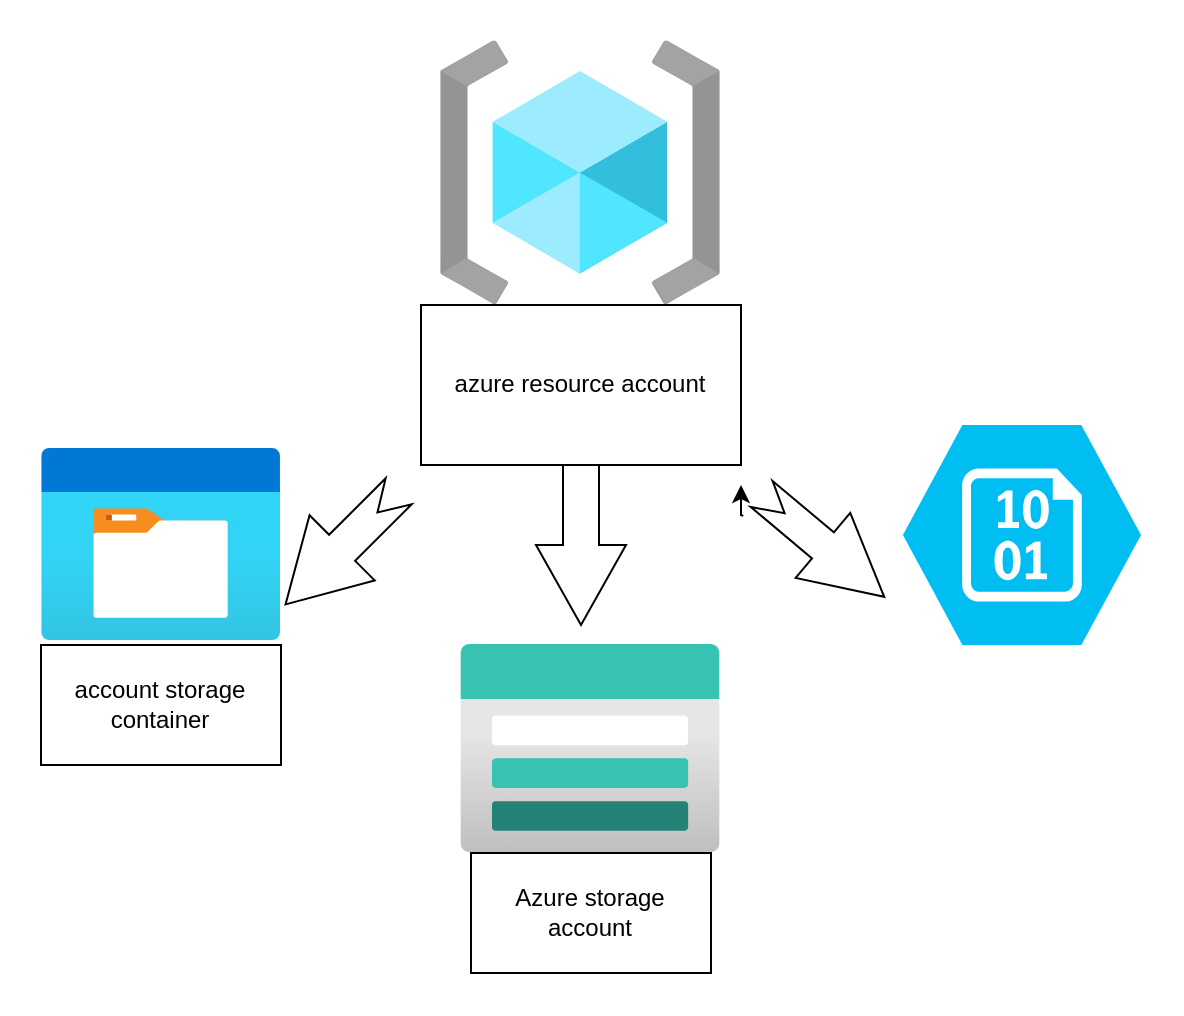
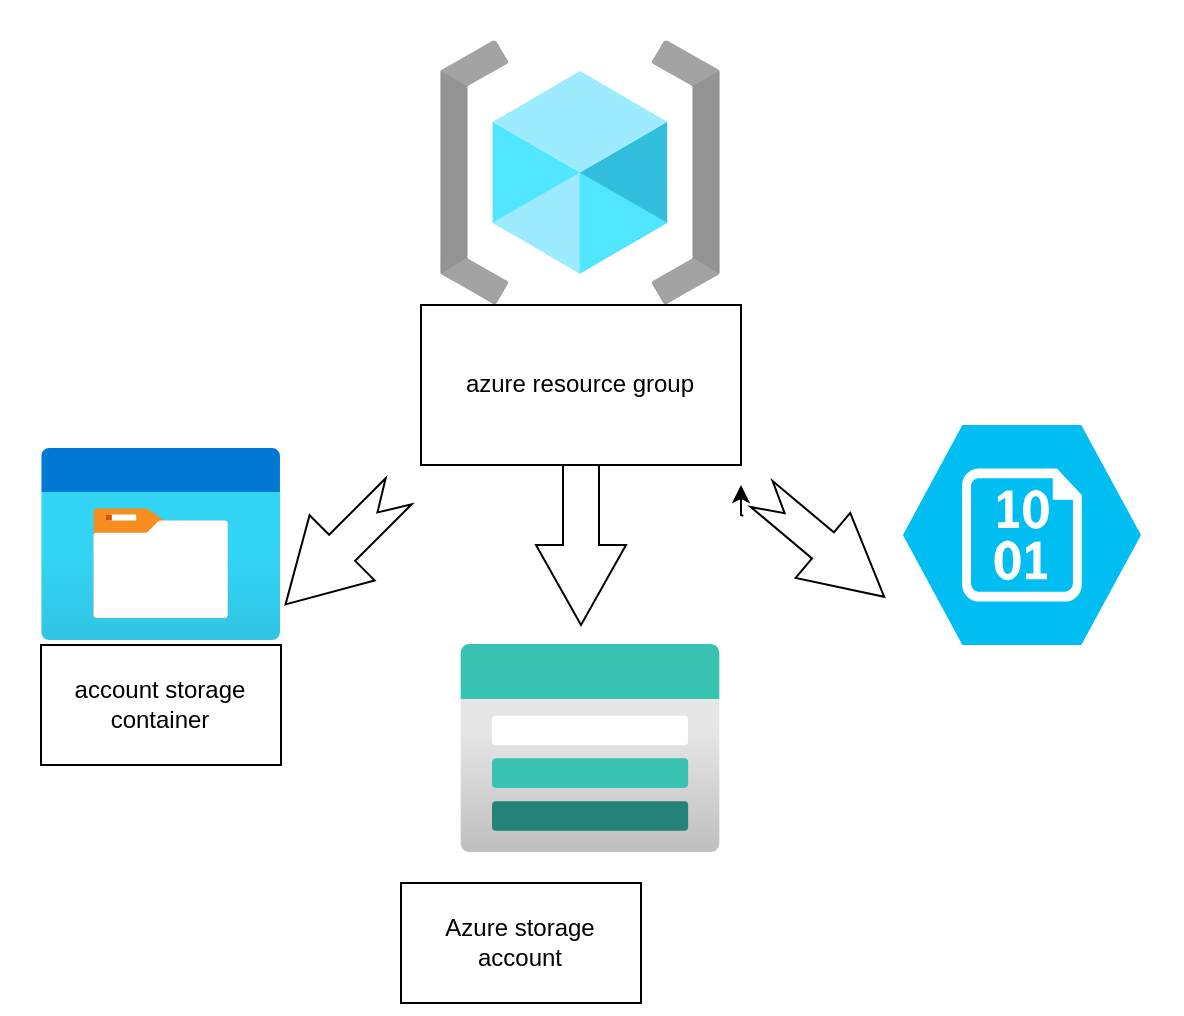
node "azure resource account": label "azure resource account" -> "azure resource group"
node "Azure storage account": moved (591, 913) -> (521, 943)
